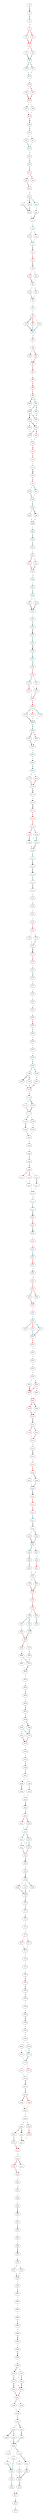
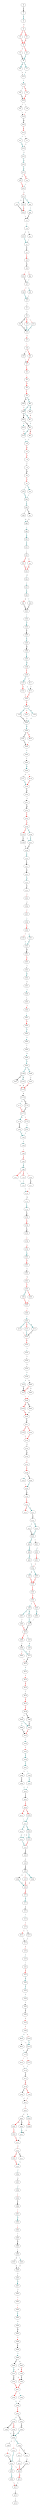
edge "S240" -> "S241": now "S239" -> "S241"
